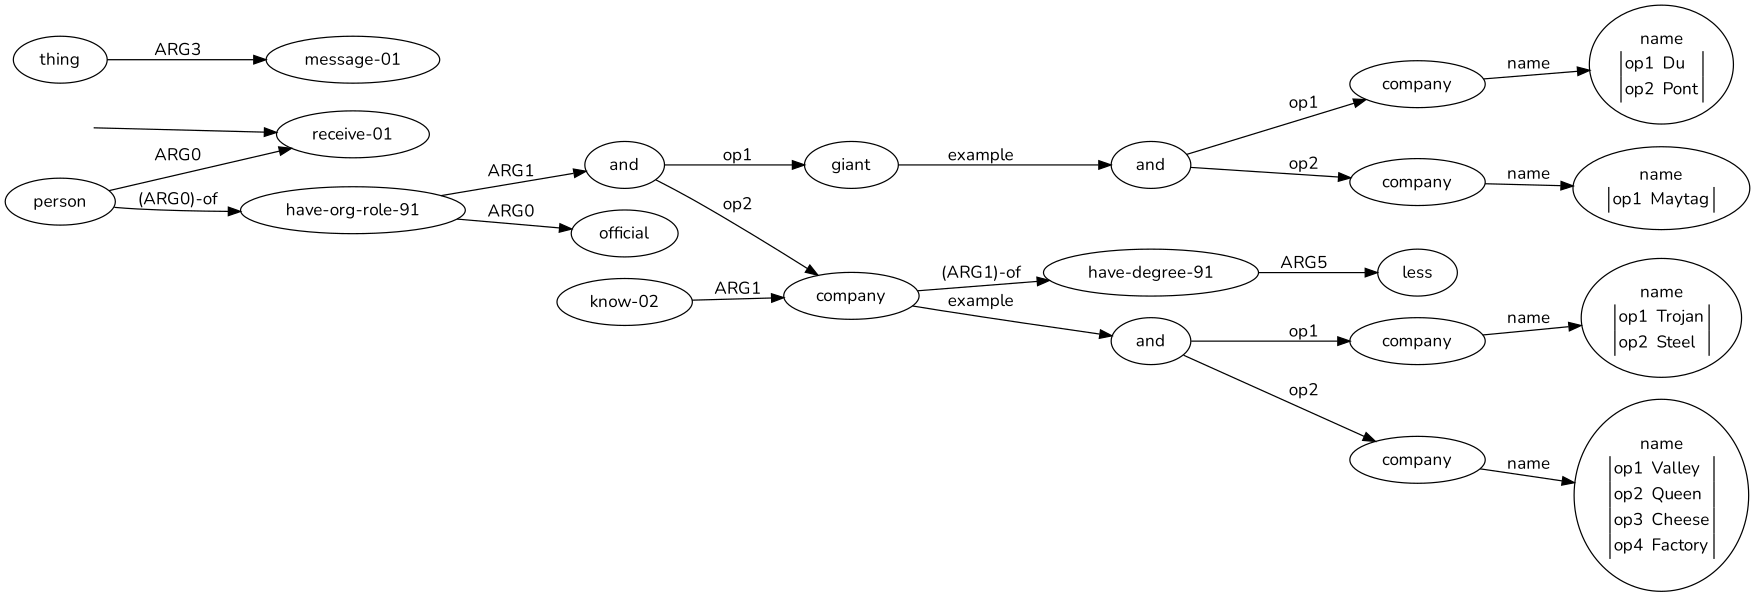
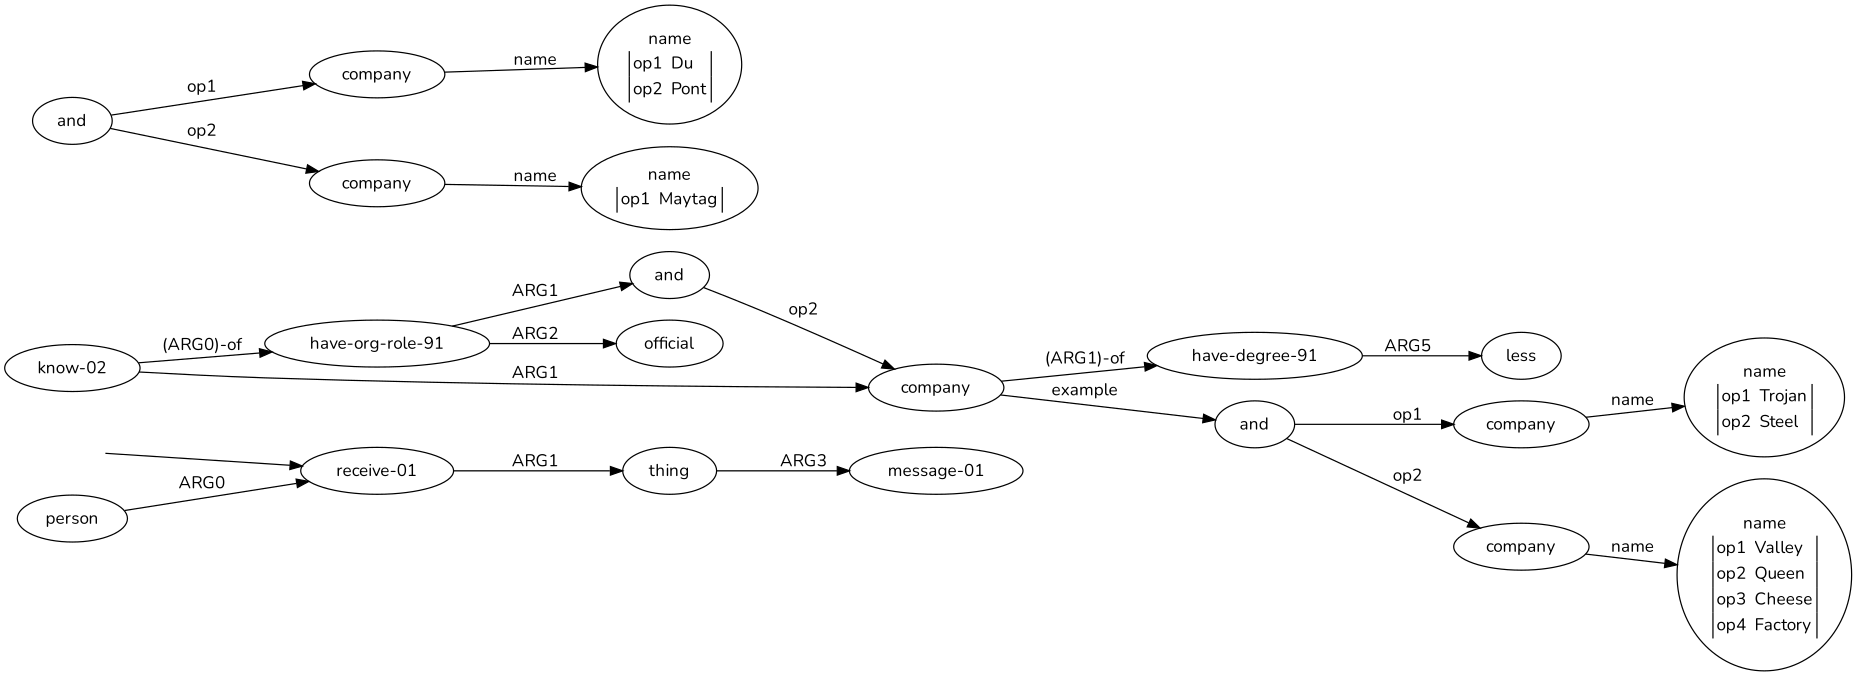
node "giant": removed
edge "person" -> "have-org-role-91": now "know-02" -> "have-org-role-91"
edge "have-org-role-91" -> "official": label "ARG0" -> "ARG2"
edge "receive-01" -> "thing": added, label "ARG1"
